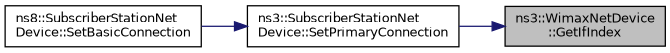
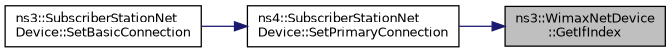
node "ns8::SubscriberStationNet Device::SetBasicConnection": label "ns8::SubscriberStationNet Device::SetBasicConnection" -> "ns3::SubscriberStationNet Device::SetBasicConnection"
node "ns3::SubscriberStationNet Device::SetPrimaryConnection": label "ns3::SubscriberStationNet Device::SetPrimaryConnection" -> "ns4::SubscriberStationNet Device::SetPrimaryConnection"
